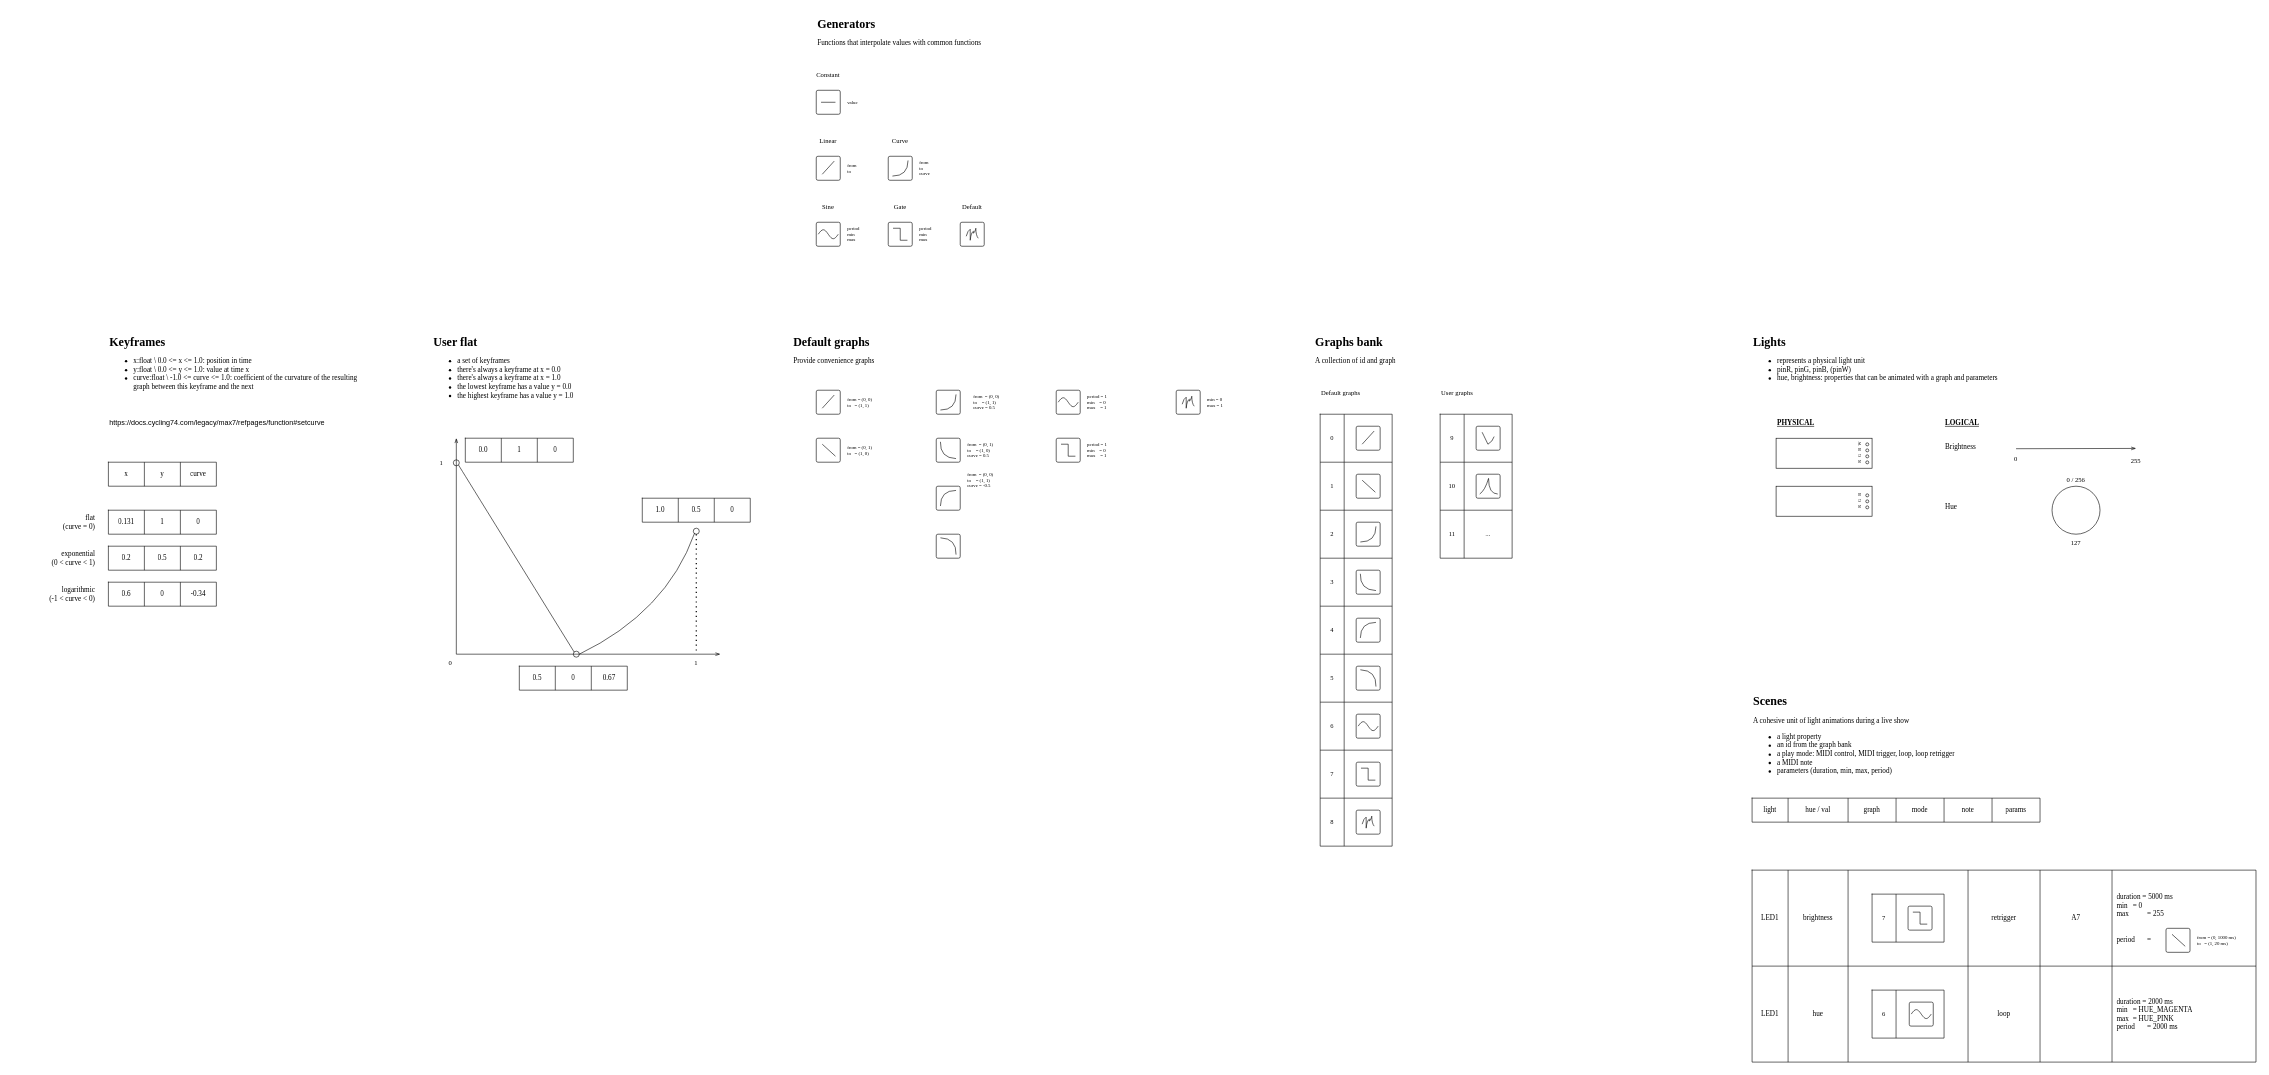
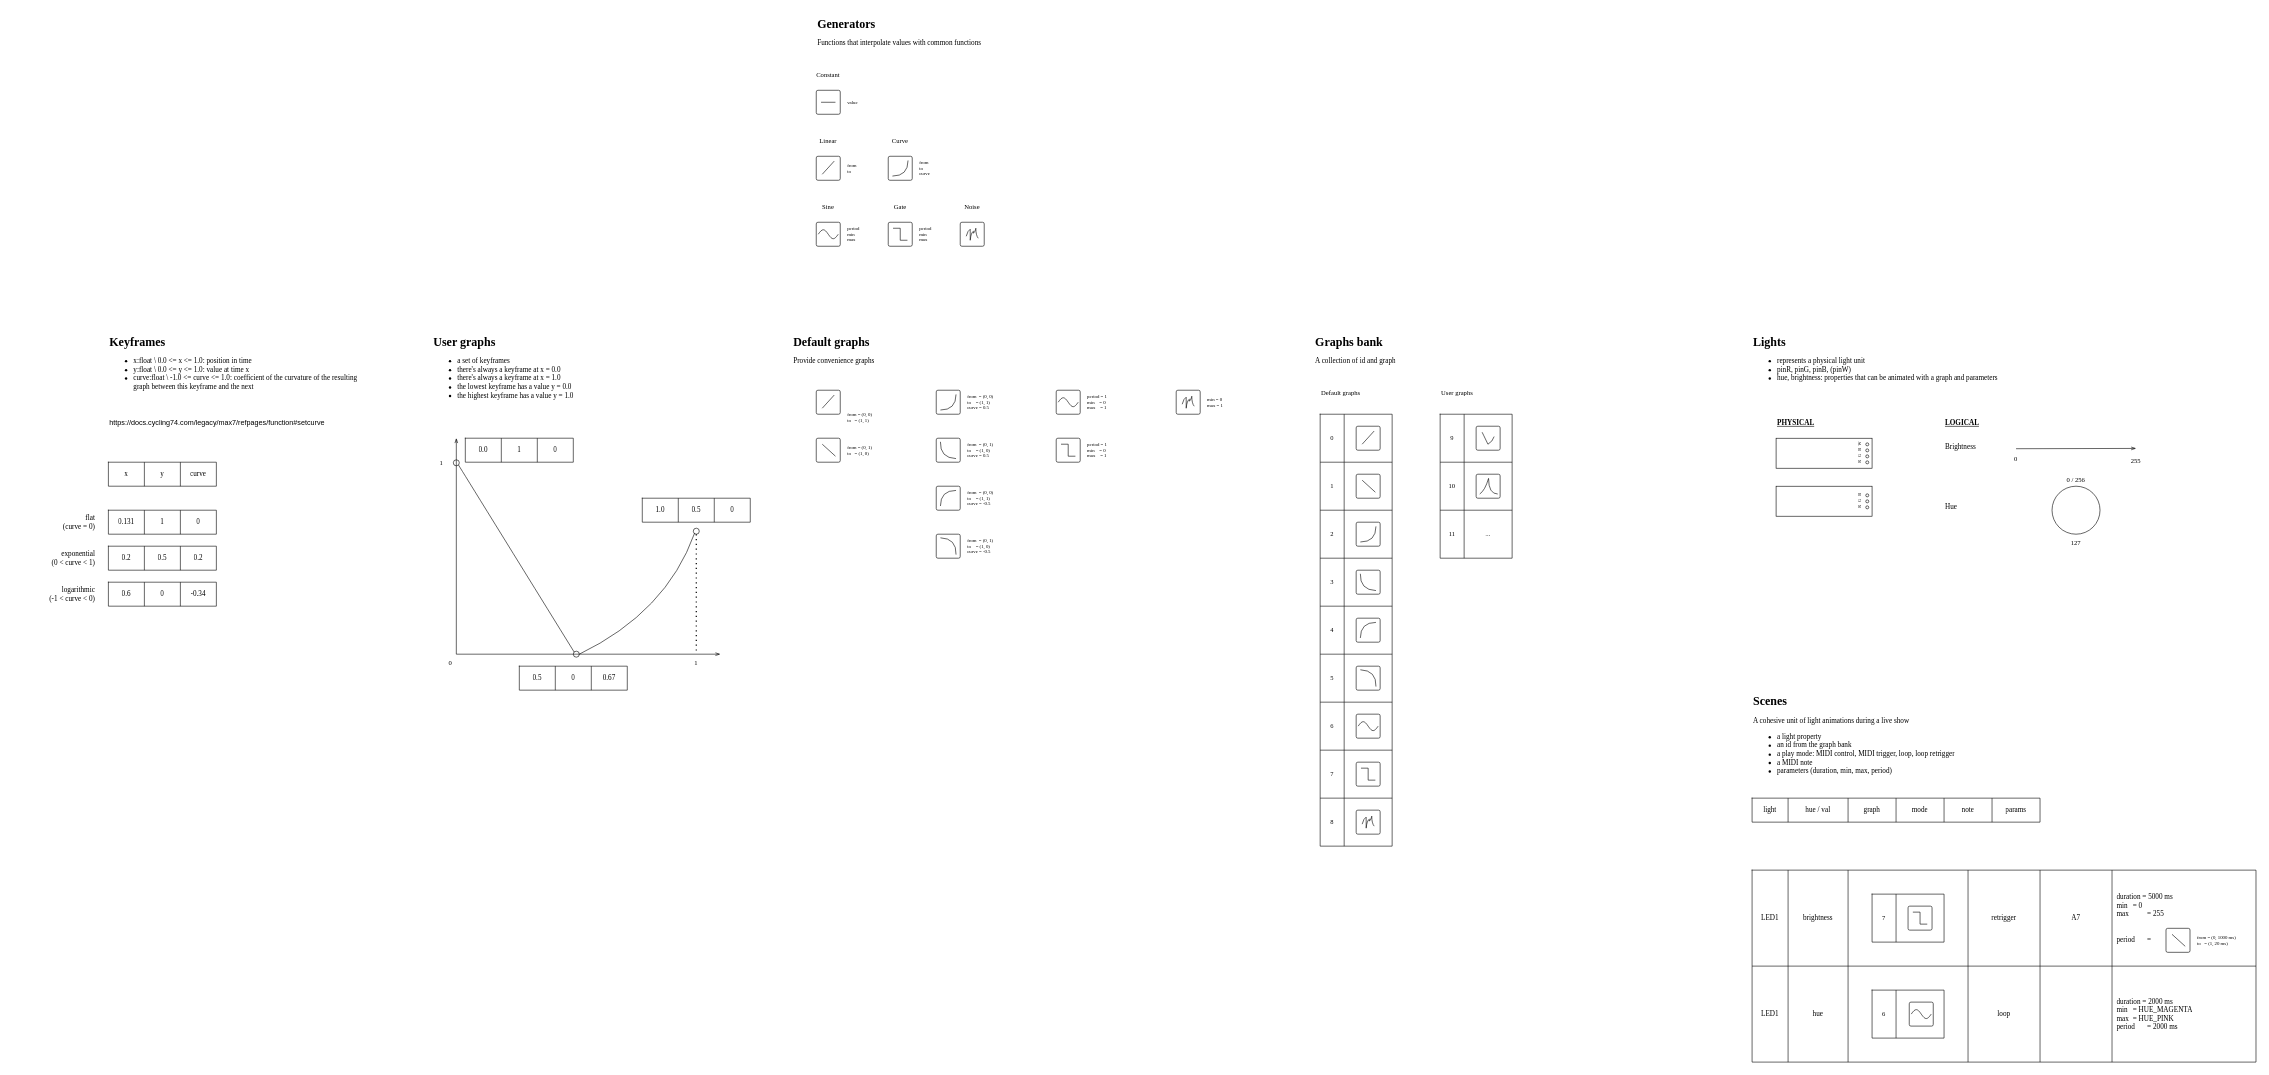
node "Default": label "Default" -> "Noise"
node "User flat a set of keyframes there's always a keyframe at x = 0.0 there's always a keyframe at x = 1.0 the lowest keyframe has a value y = 0.0 the highest keyframe has a value y = 1.0": label "User flat a set of keyframes there's always a keyframe at x = 0.0 there's always a keyframe at x = 1.0 the lowest keyframe has a value y = 0.0 the highest keyframe has a value y = 1.0" -> "User graphs a set of keyframes there's always a keyframe at x = 0.0 there's always a keyframe at x = 1.0 the lowest keyframe has a value y = 0.0 the highest keyframe has a value y = 1.0"
node "from = (0, 0) to = (1, 1)": moved (870, 402) -> (870, 417)
node "from = (0, 0) to = (1, 1) curve = 0.5": moved (996, 402) -> (990, 402)
node "from = (0, 0) to = (1, 1) curve = -0.5": moved (990, 480) -> (990, 498)
node "from = (0, 1) to = (1, 0) curve = -0.5": added
